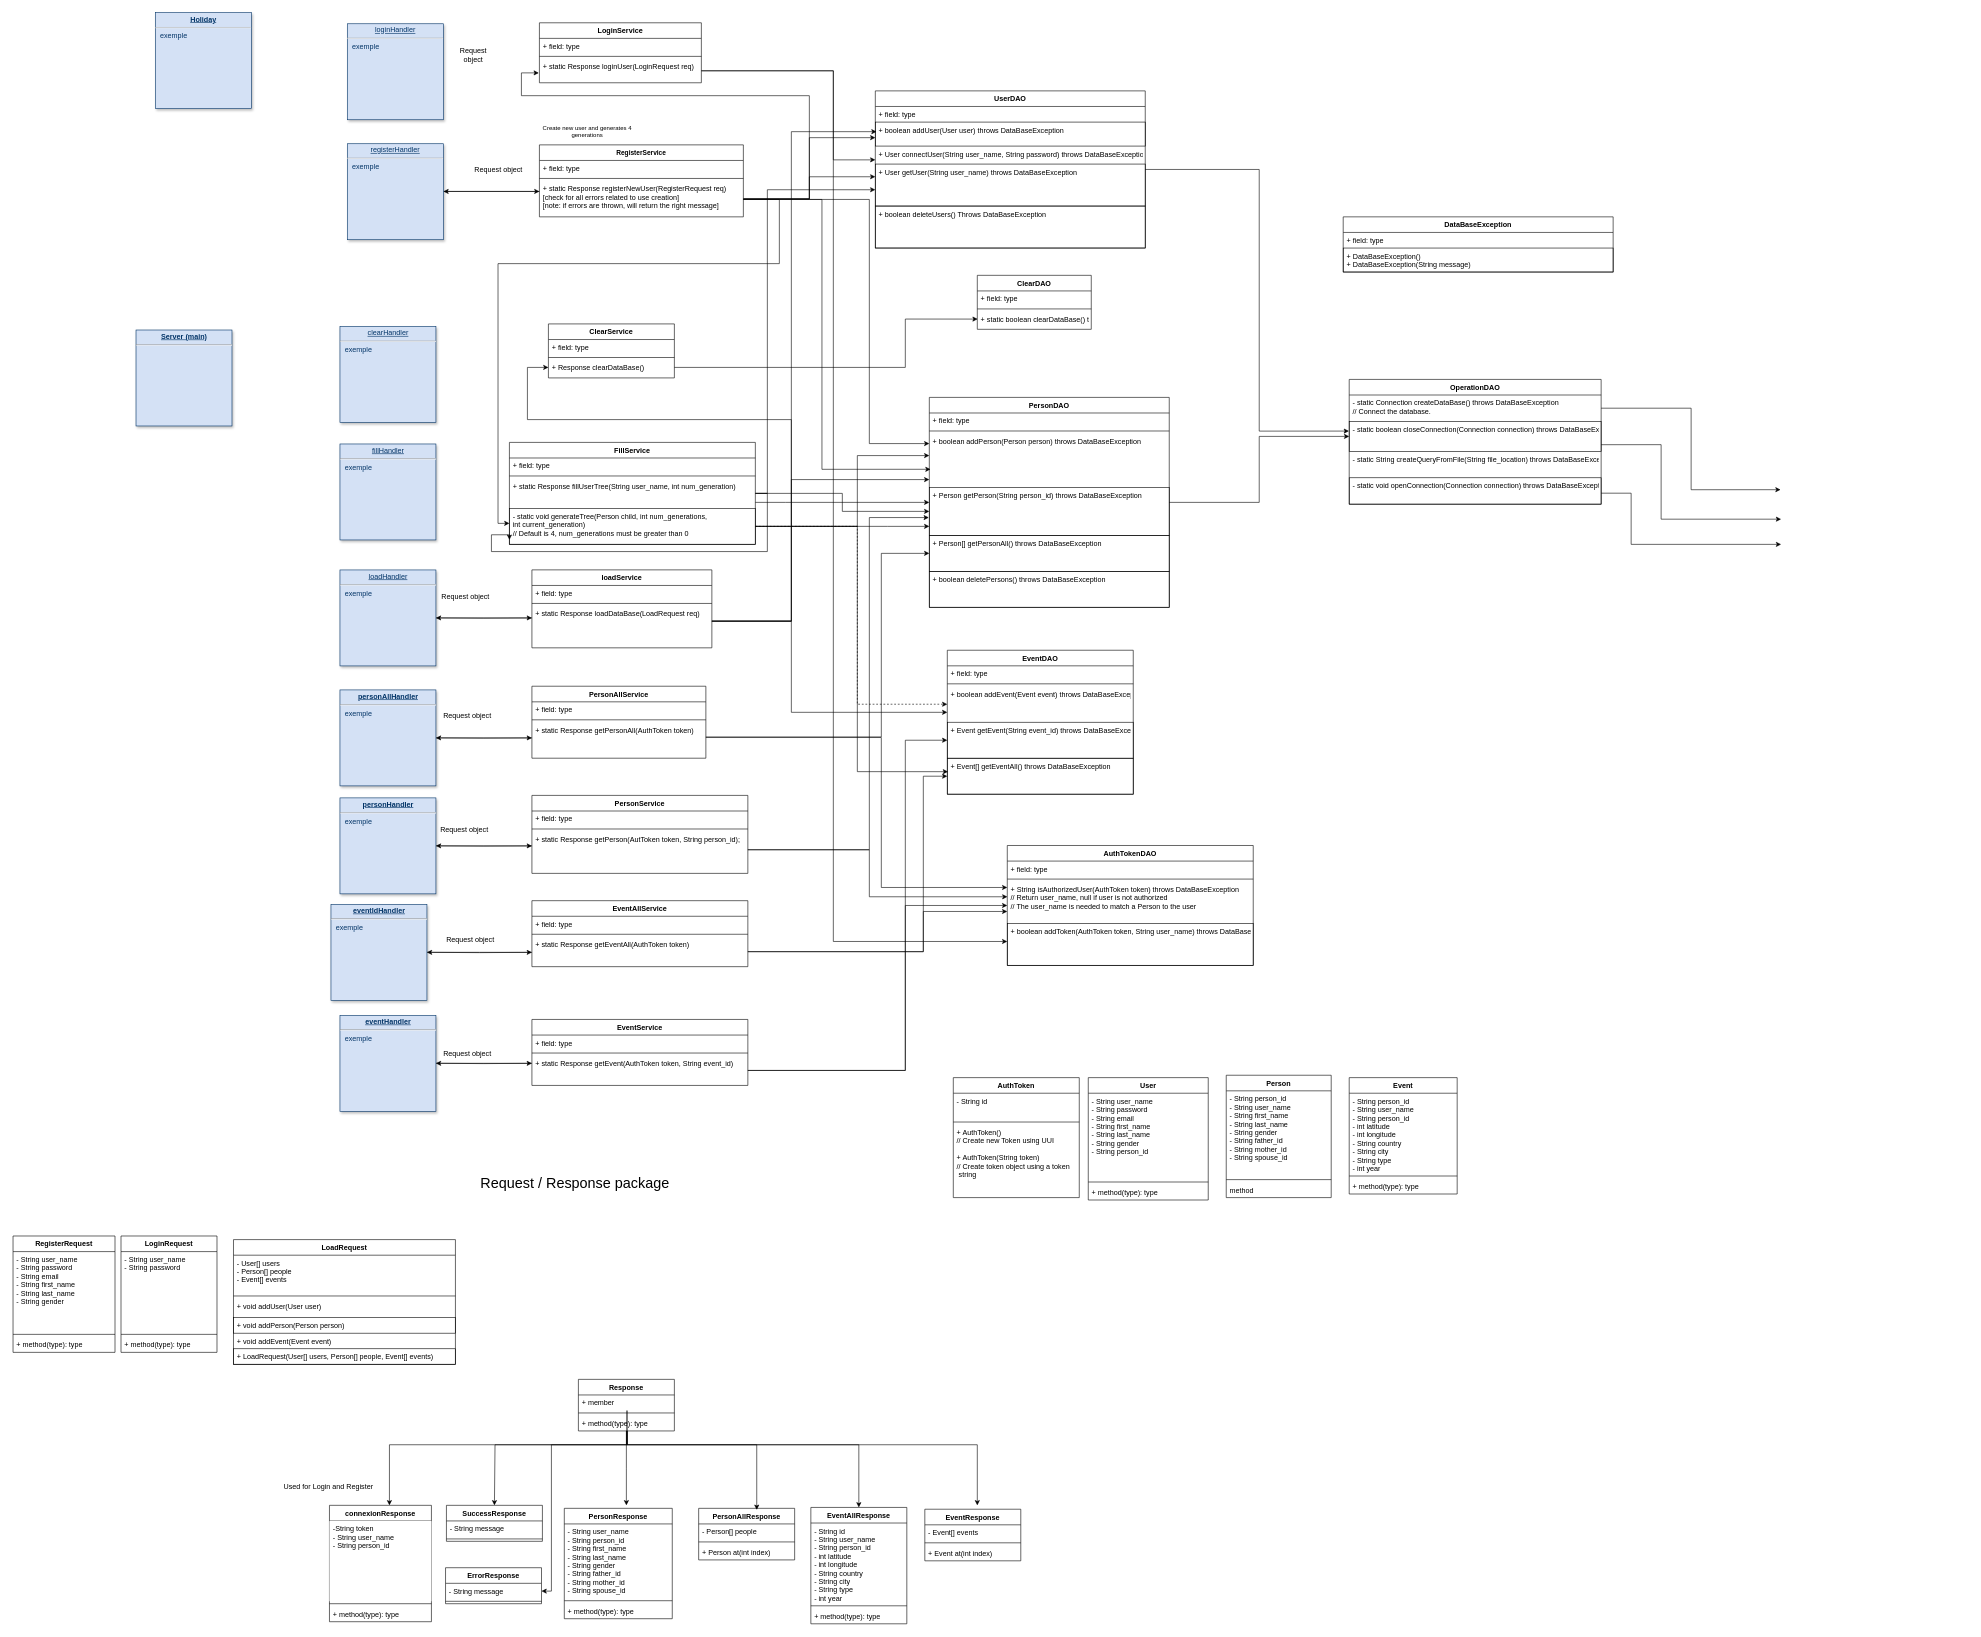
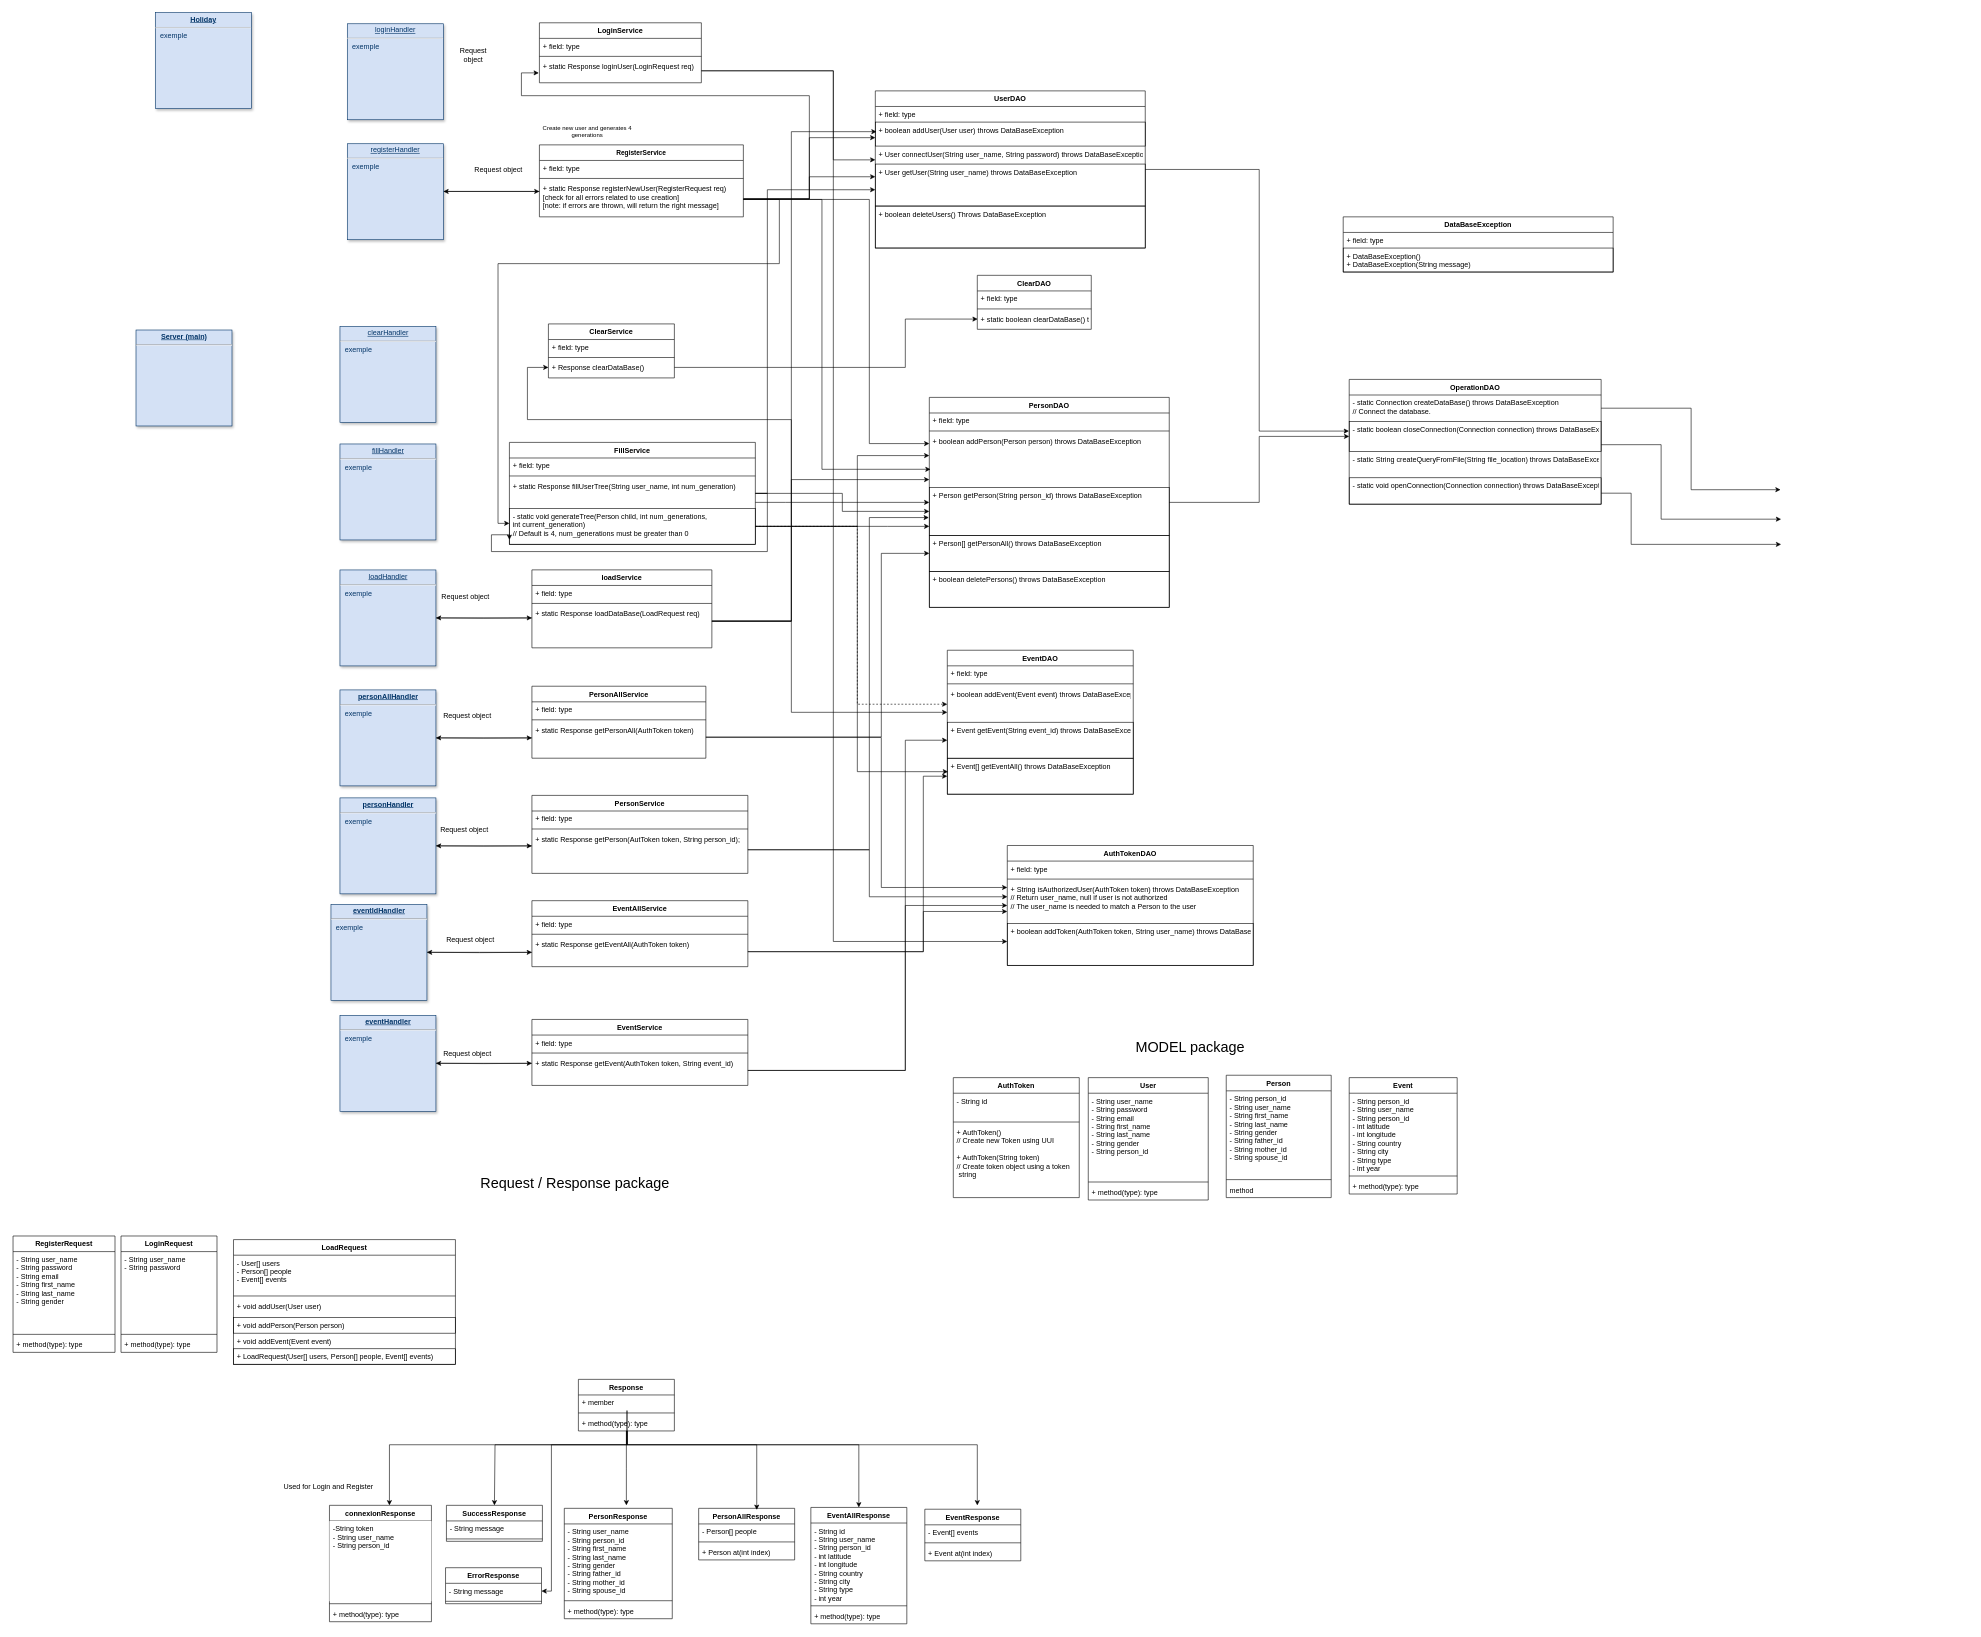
node "MODEL package": added
